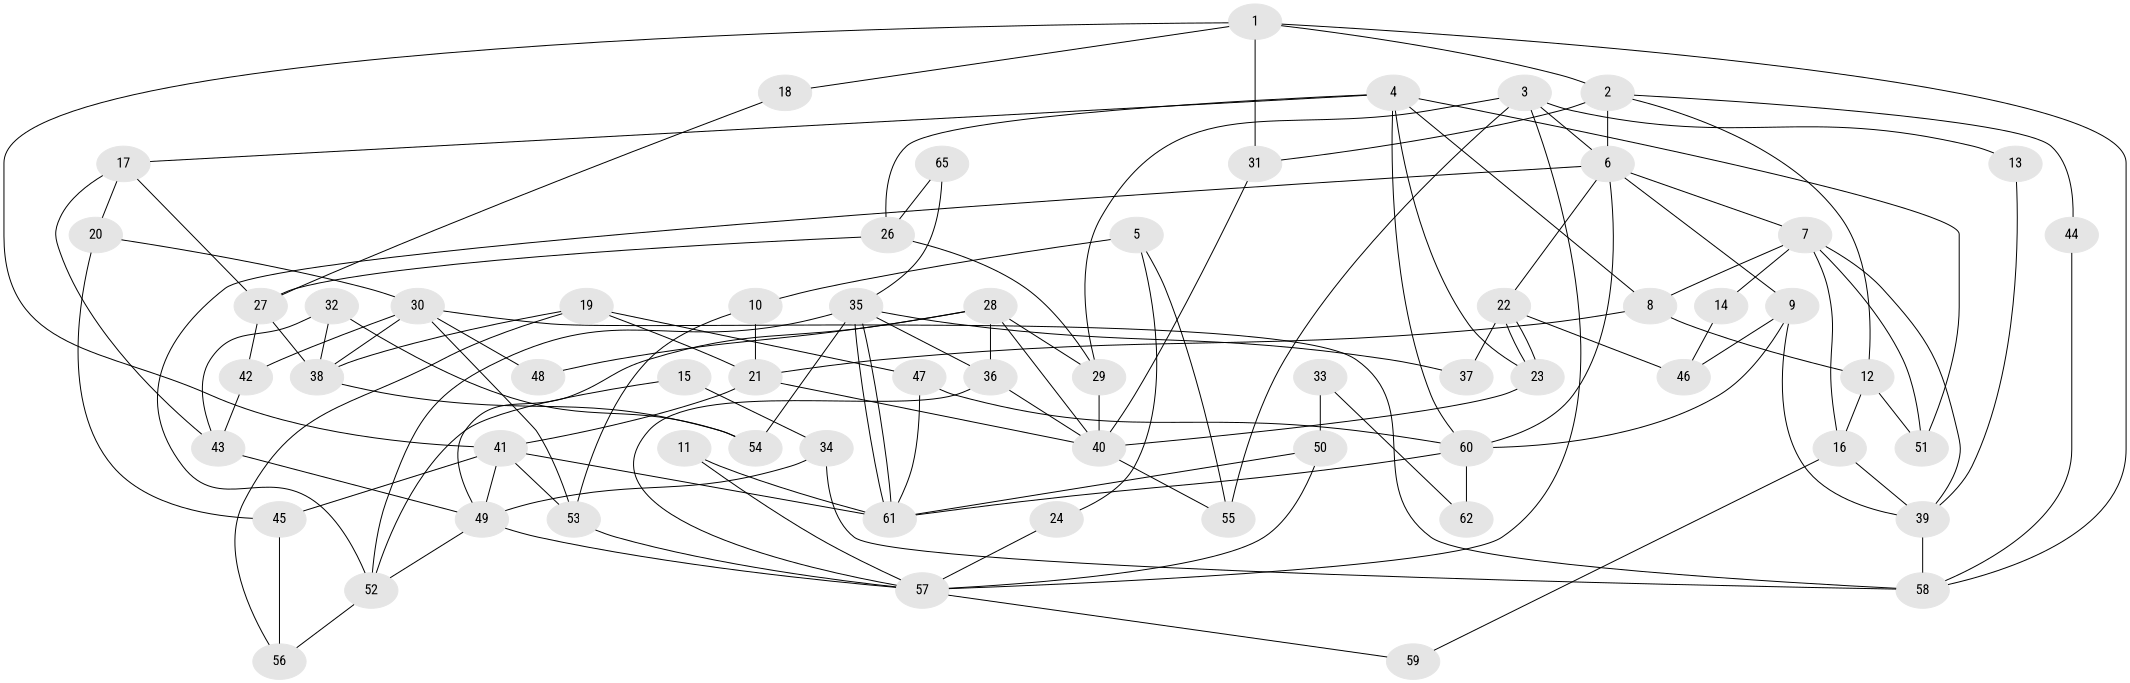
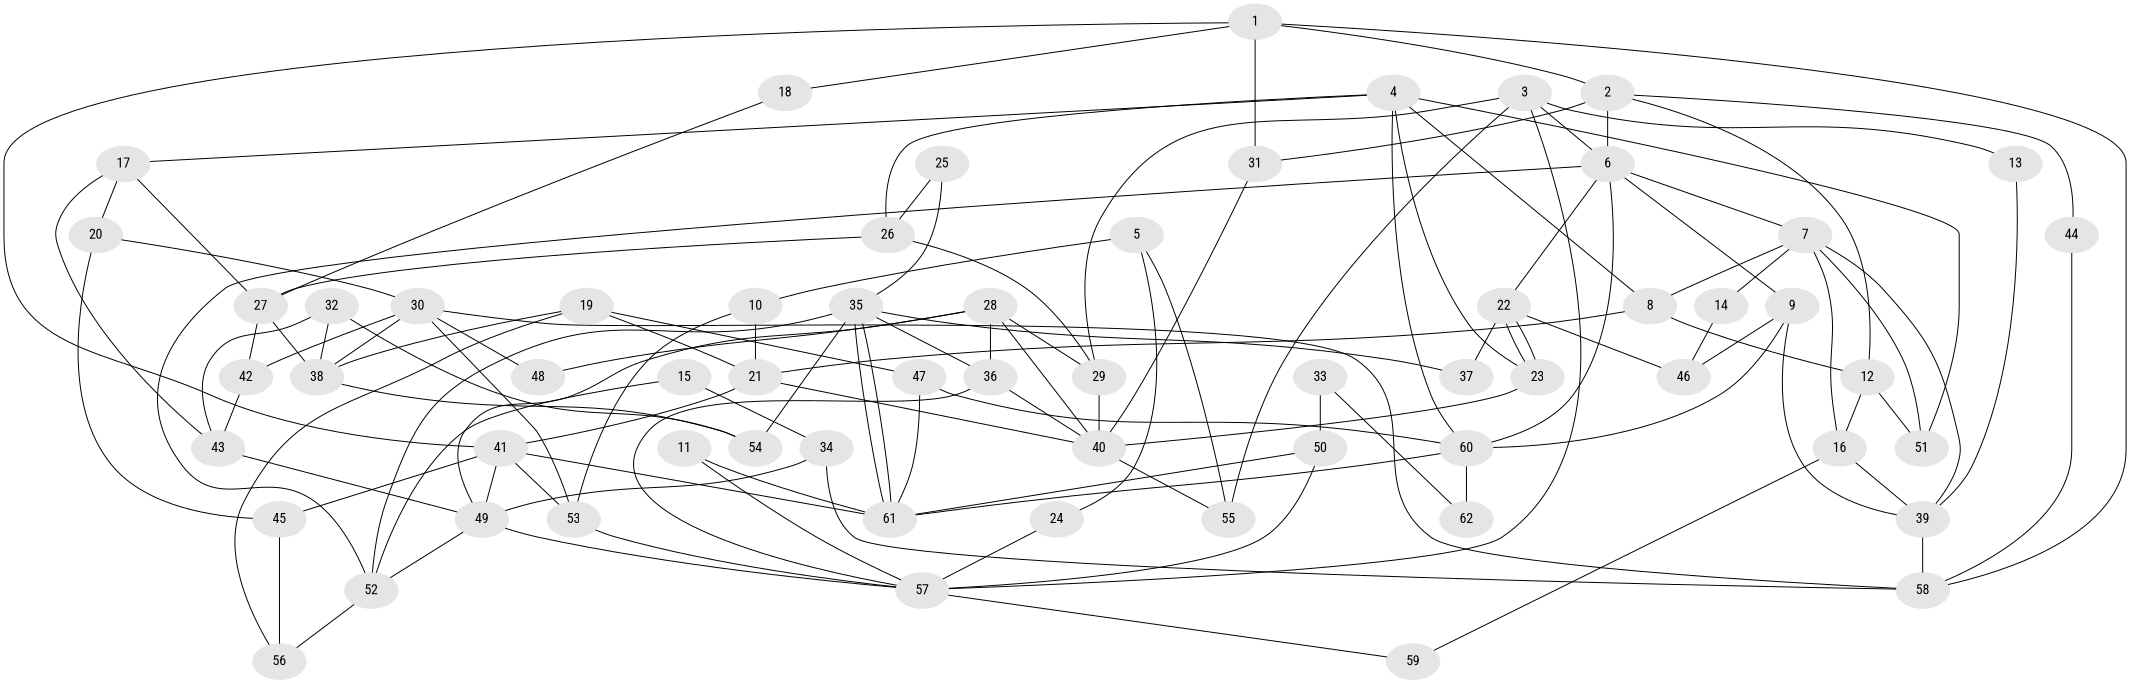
node "65": label "65" -> "25"
